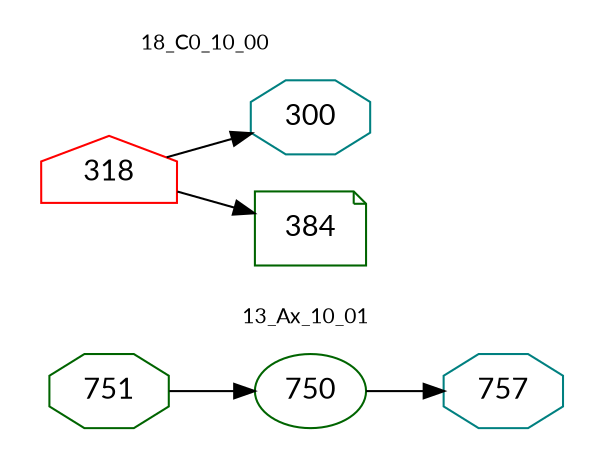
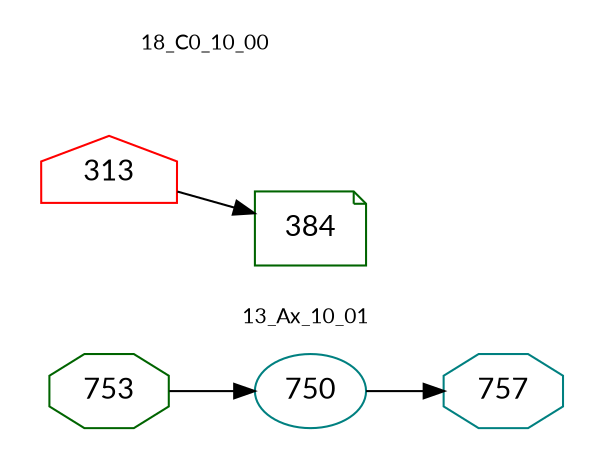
node "300": removed
node "318": label "318" -> "313"
node "751": label "751" -> "753"
node "750": color darkgreen -> teal
